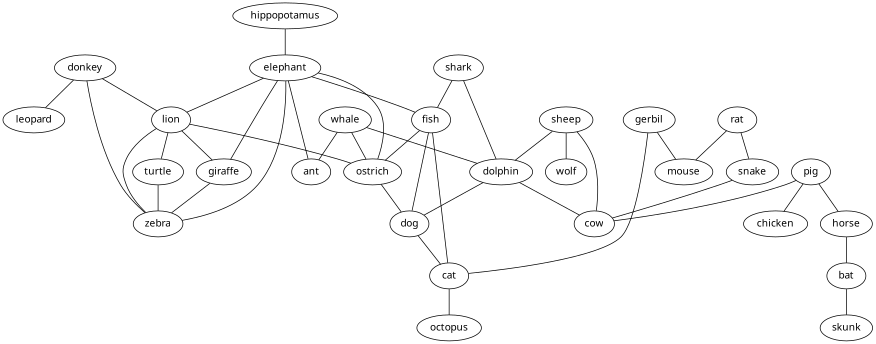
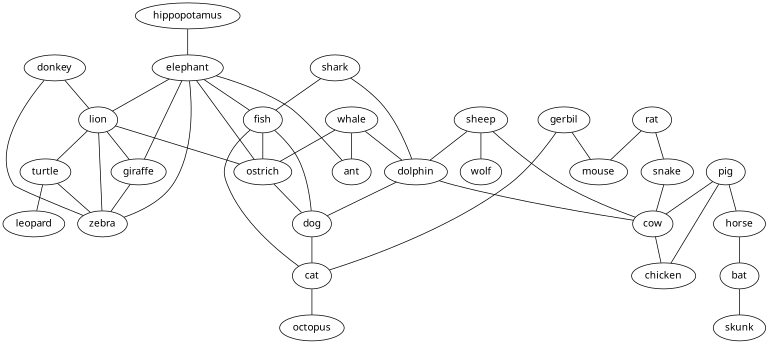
edge "donkey" -- "leopard": now "turtle" -- "leopard"
edge "cow" -- "chicken": added
